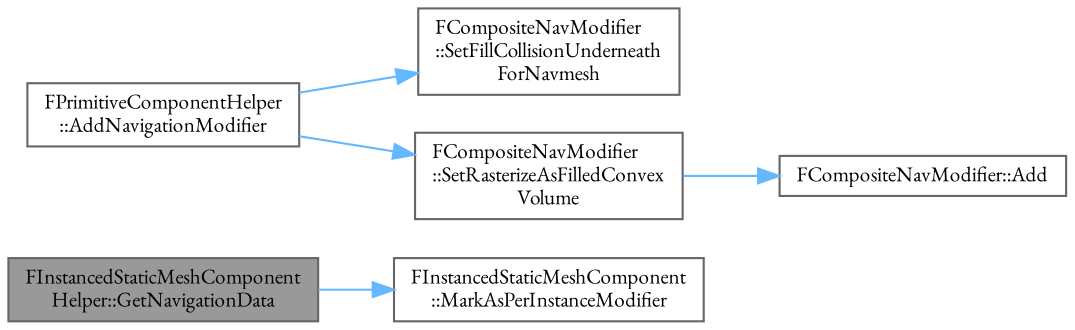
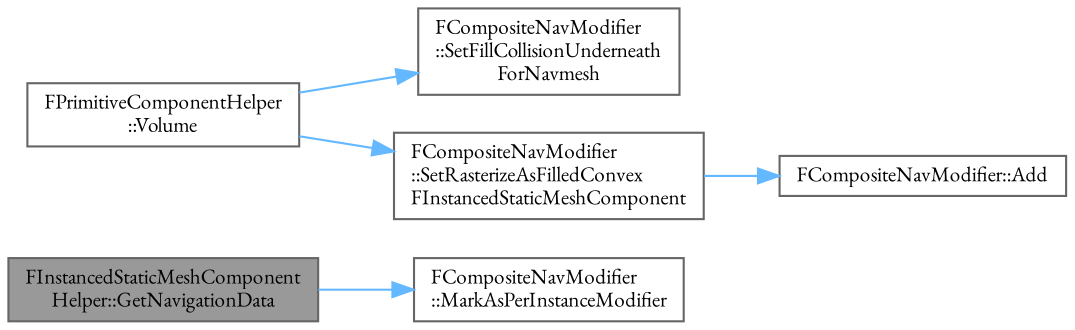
node "FPrimitiveComponentHelper ::AddNavigationModifier": label "FPrimitiveComponentHelper ::AddNavigationModifier" -> "FPrimitiveComponentHelper ::Volume"
node "FCompositeNavModifier ::SetRasterizeAsFilledConvex Volume": label "FCompositeNavModifier ::SetRasterizeAsFilledConvex Volume" -> "FCompositeNavModifier ::SetRasterizeAsFilledConvex FInstancedStaticMeshComponent"
node "FInstancedStaticMeshComponent ::MarkAsPerInstanceModifier": label "FInstancedStaticMeshComponent ::MarkAsPerInstanceModifier" -> "FCompositeNavModifier ::MarkAsPerInstanceModifier"
